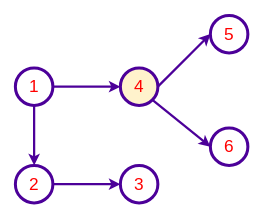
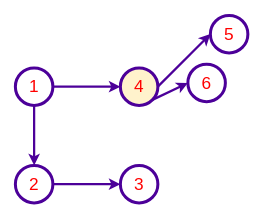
node "6": moved (229, 147) -> (207, 83)
